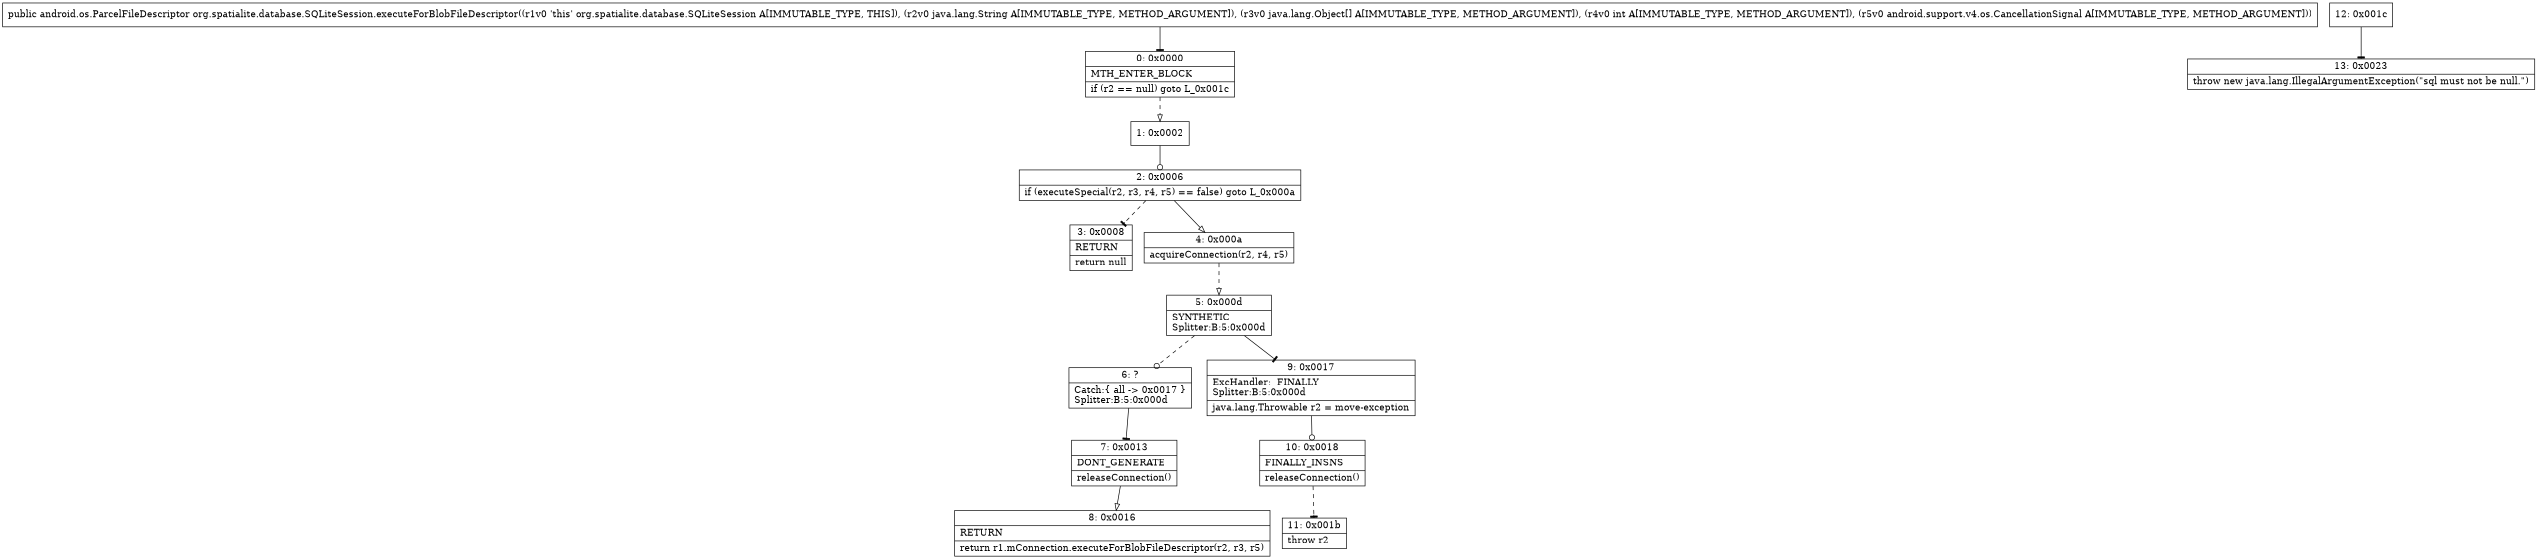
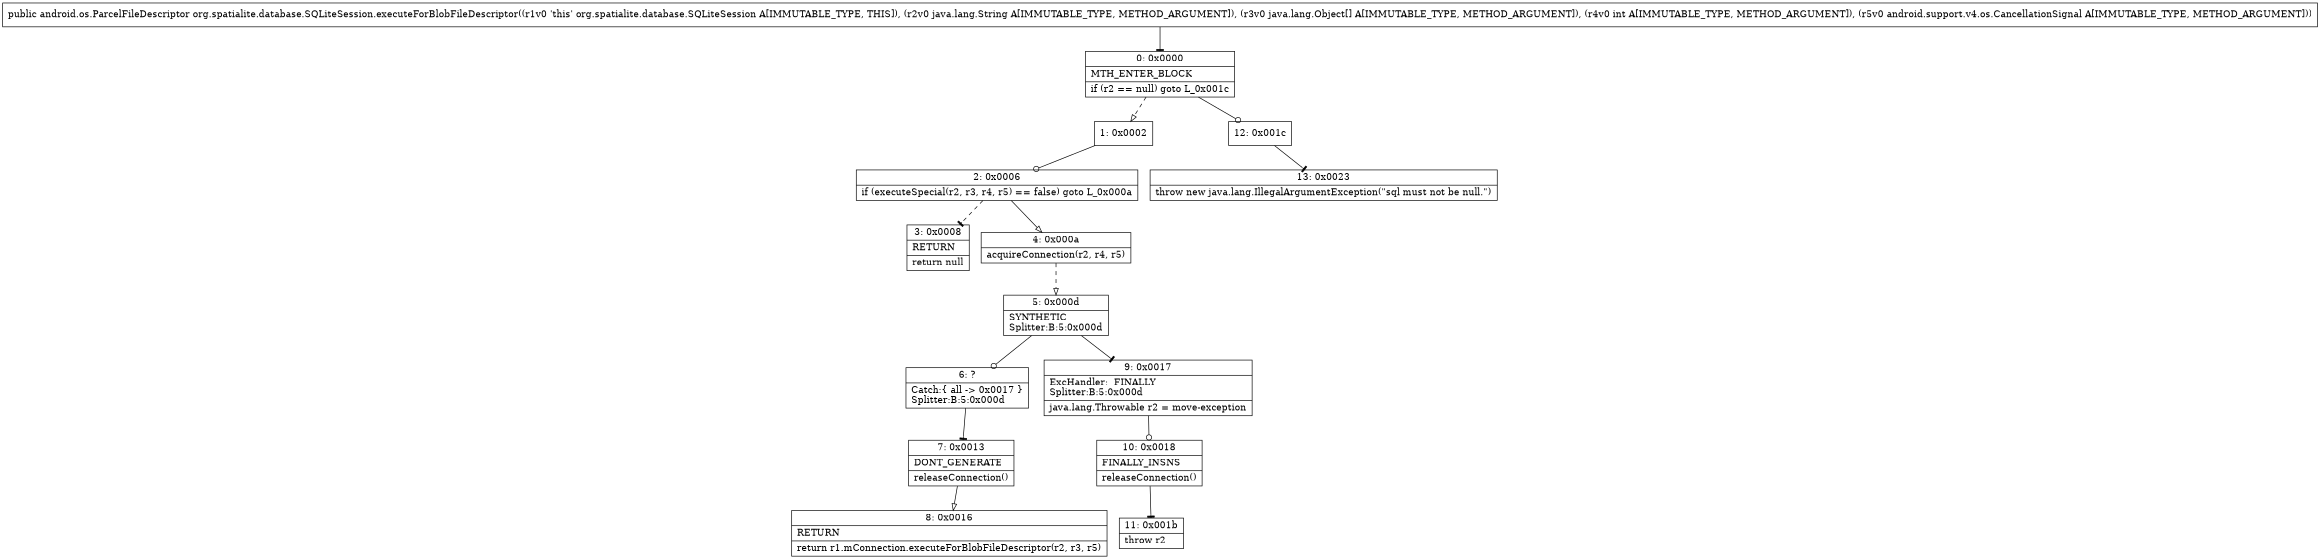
edge "0: 0x0000" -> "12: 0x001c": added
edge "5: 0x000d" -> "6: ?": style dashed -> solid
edge "10: 0x0018" -> "11: 0x001b": style dashed -> solid
